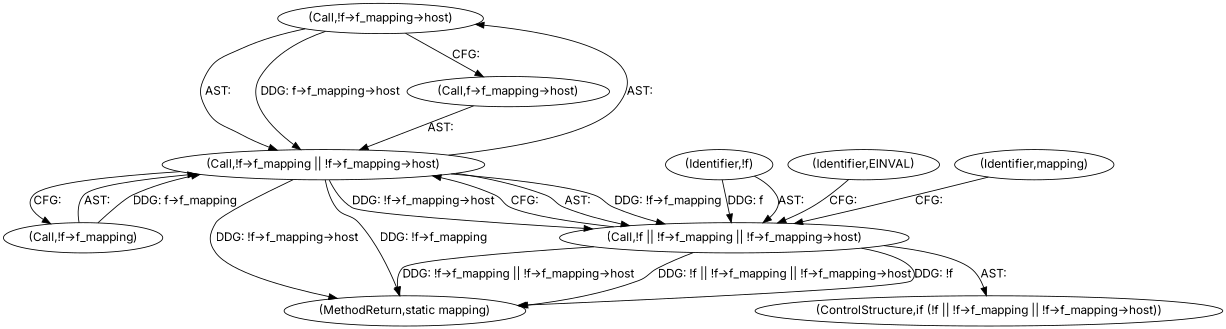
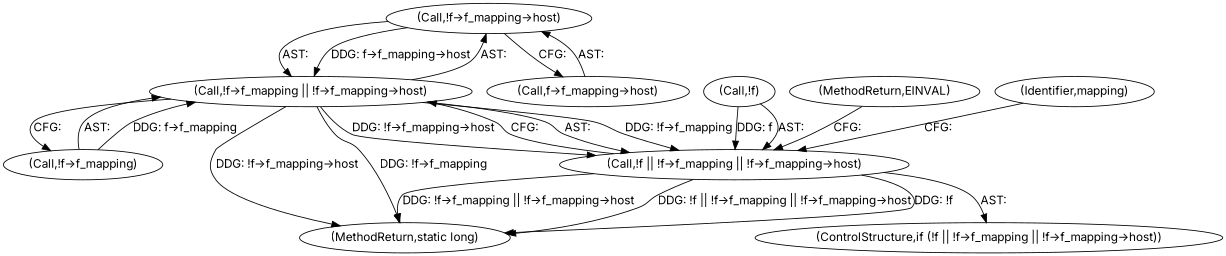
edge "(Call,f->f_mapping->host)" -> "(Call,!f->f_mapping || !f->f_mapping->host)": now "(Call,f->f_mapping->host)" -> "(Call,!f->f_mapping->host)"
node "(Identifier,!f)": label "(Identifier,!f)" -> "(Call,!f)"
node "(Identifier,EINVAL)": label "(Identifier,EINVAL)" -> "(MethodReturn,EINVAL)"
node "(MethodReturn,static mapping)": label "(MethodReturn,static mapping)" -> "(MethodReturn,static long)"
